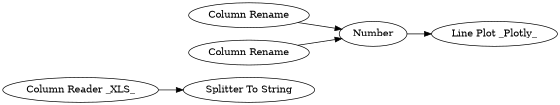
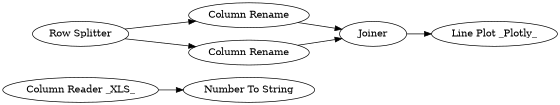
node "Row Splitter": added
node "Number": label "Number" -> "Joiner"
node "Splitter To String": label "Splitter To String" -> "Number To String"
